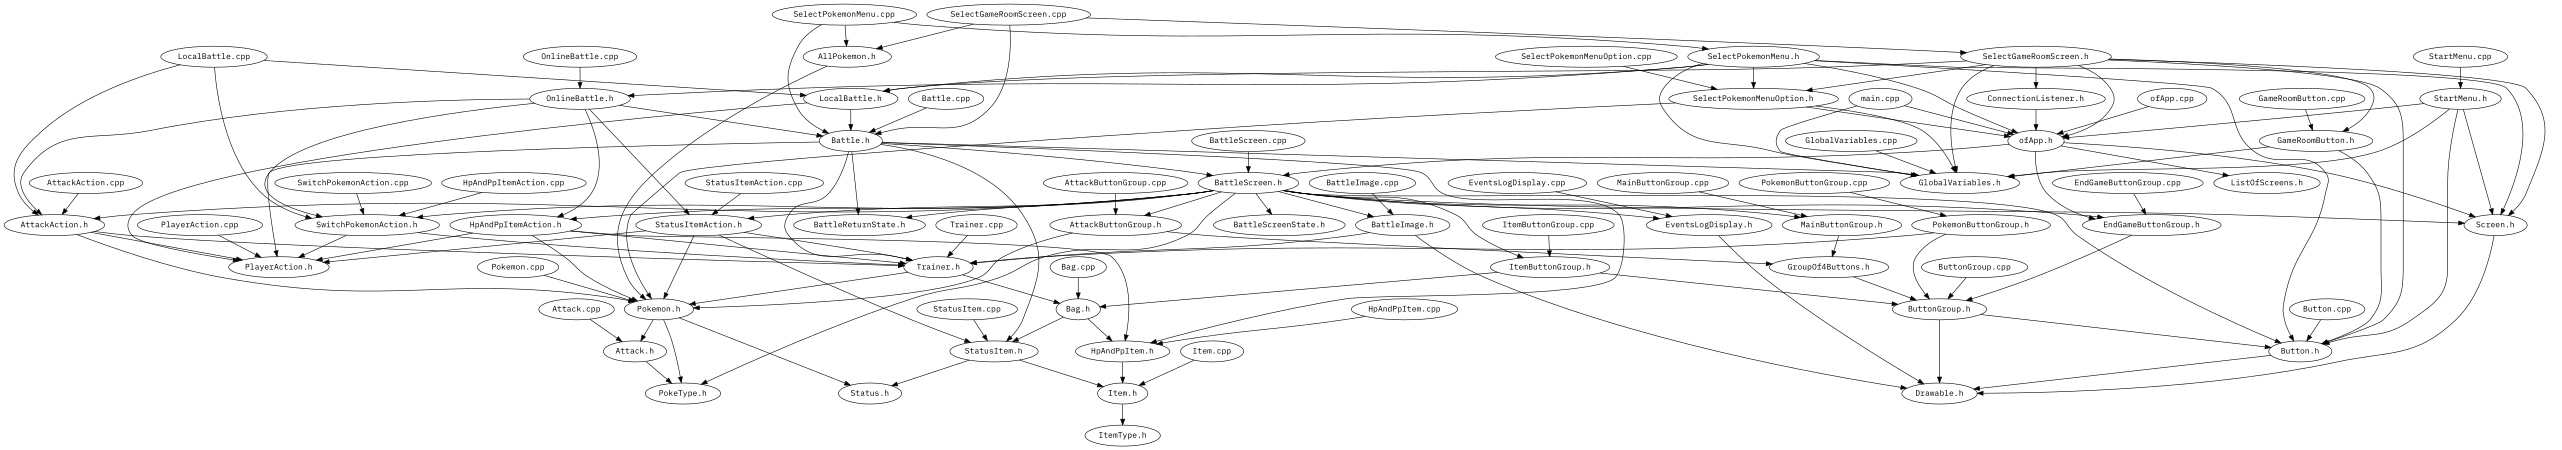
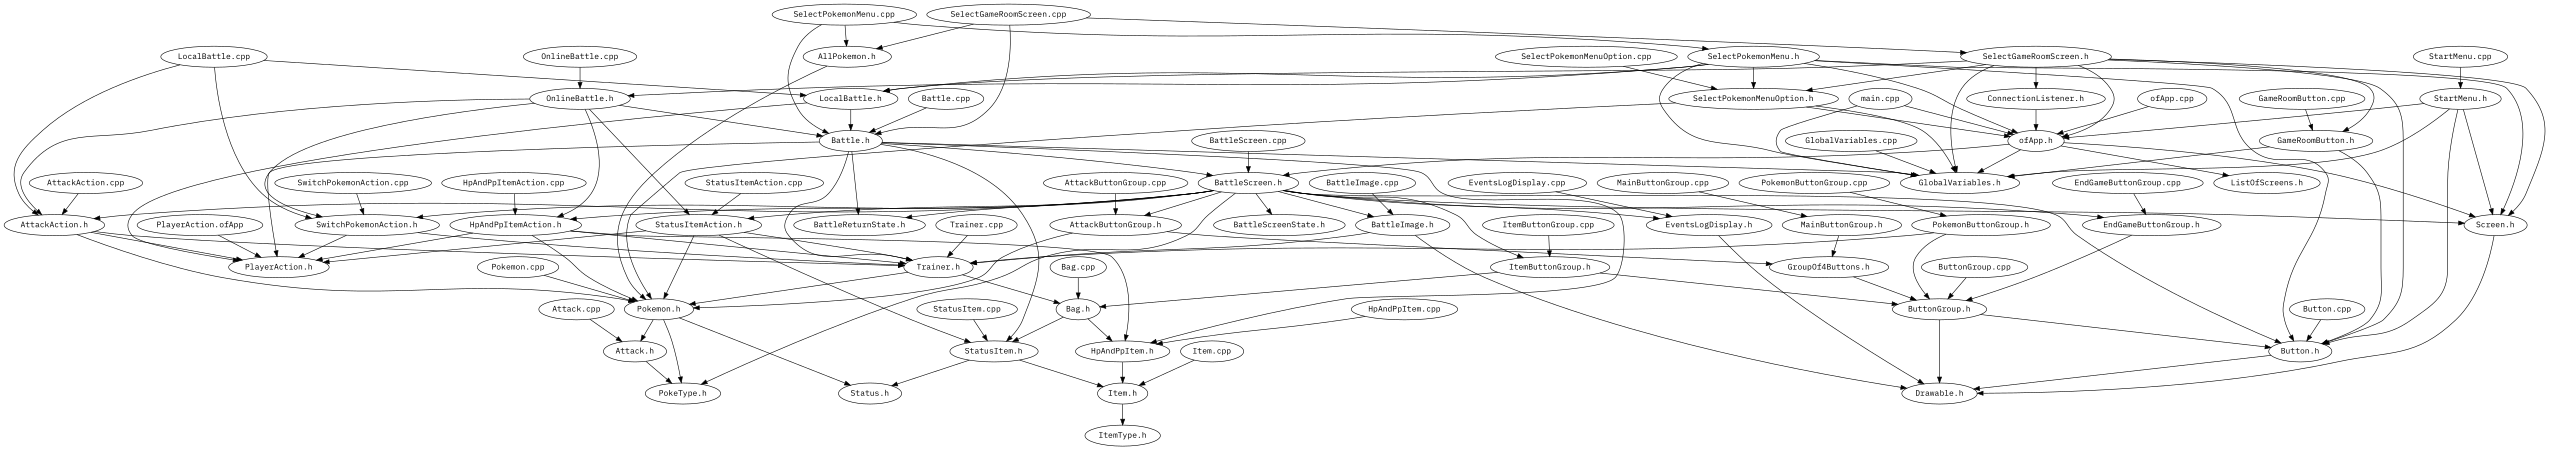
edge "ofApp.h" -> "EndGameButtonGroup.h": now "ofApp.h" -> "GlobalVariables.h"
edge "HpAndPpItemAction.cpp" -> "SwitchPokemonAction.h": now "HpAndPpItemAction.cpp" -> "HpAndPpItemAction.h"
edge "BattleScreen.h" -> "MainButtonGroup.h": removed
node "PlayerAction.cpp": label "PlayerAction.cpp" -> "PlayerAction.ofApp"
